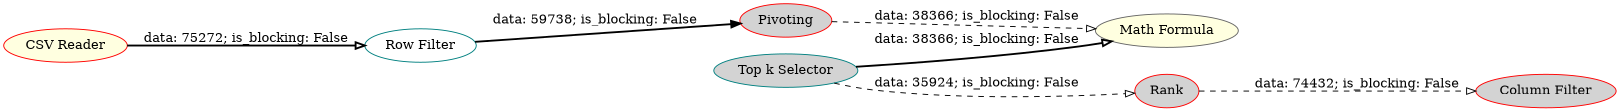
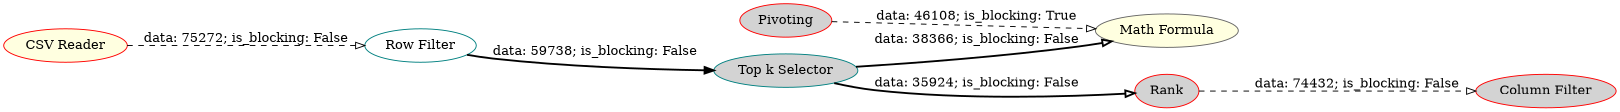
edge "Pivoting" -> "Math Formula": label "data: 38366; is_blocking: False" -> "data: 46108; is_blocking: True"
edge "Row Filter" -> "Pivoting": now "Row Filter" -> "Top k Selector"
edge "CSV Reader" -> "Row Filter": style bold -> dashed
edge "Top k Selector" -> "Rank": style dashed -> bold
